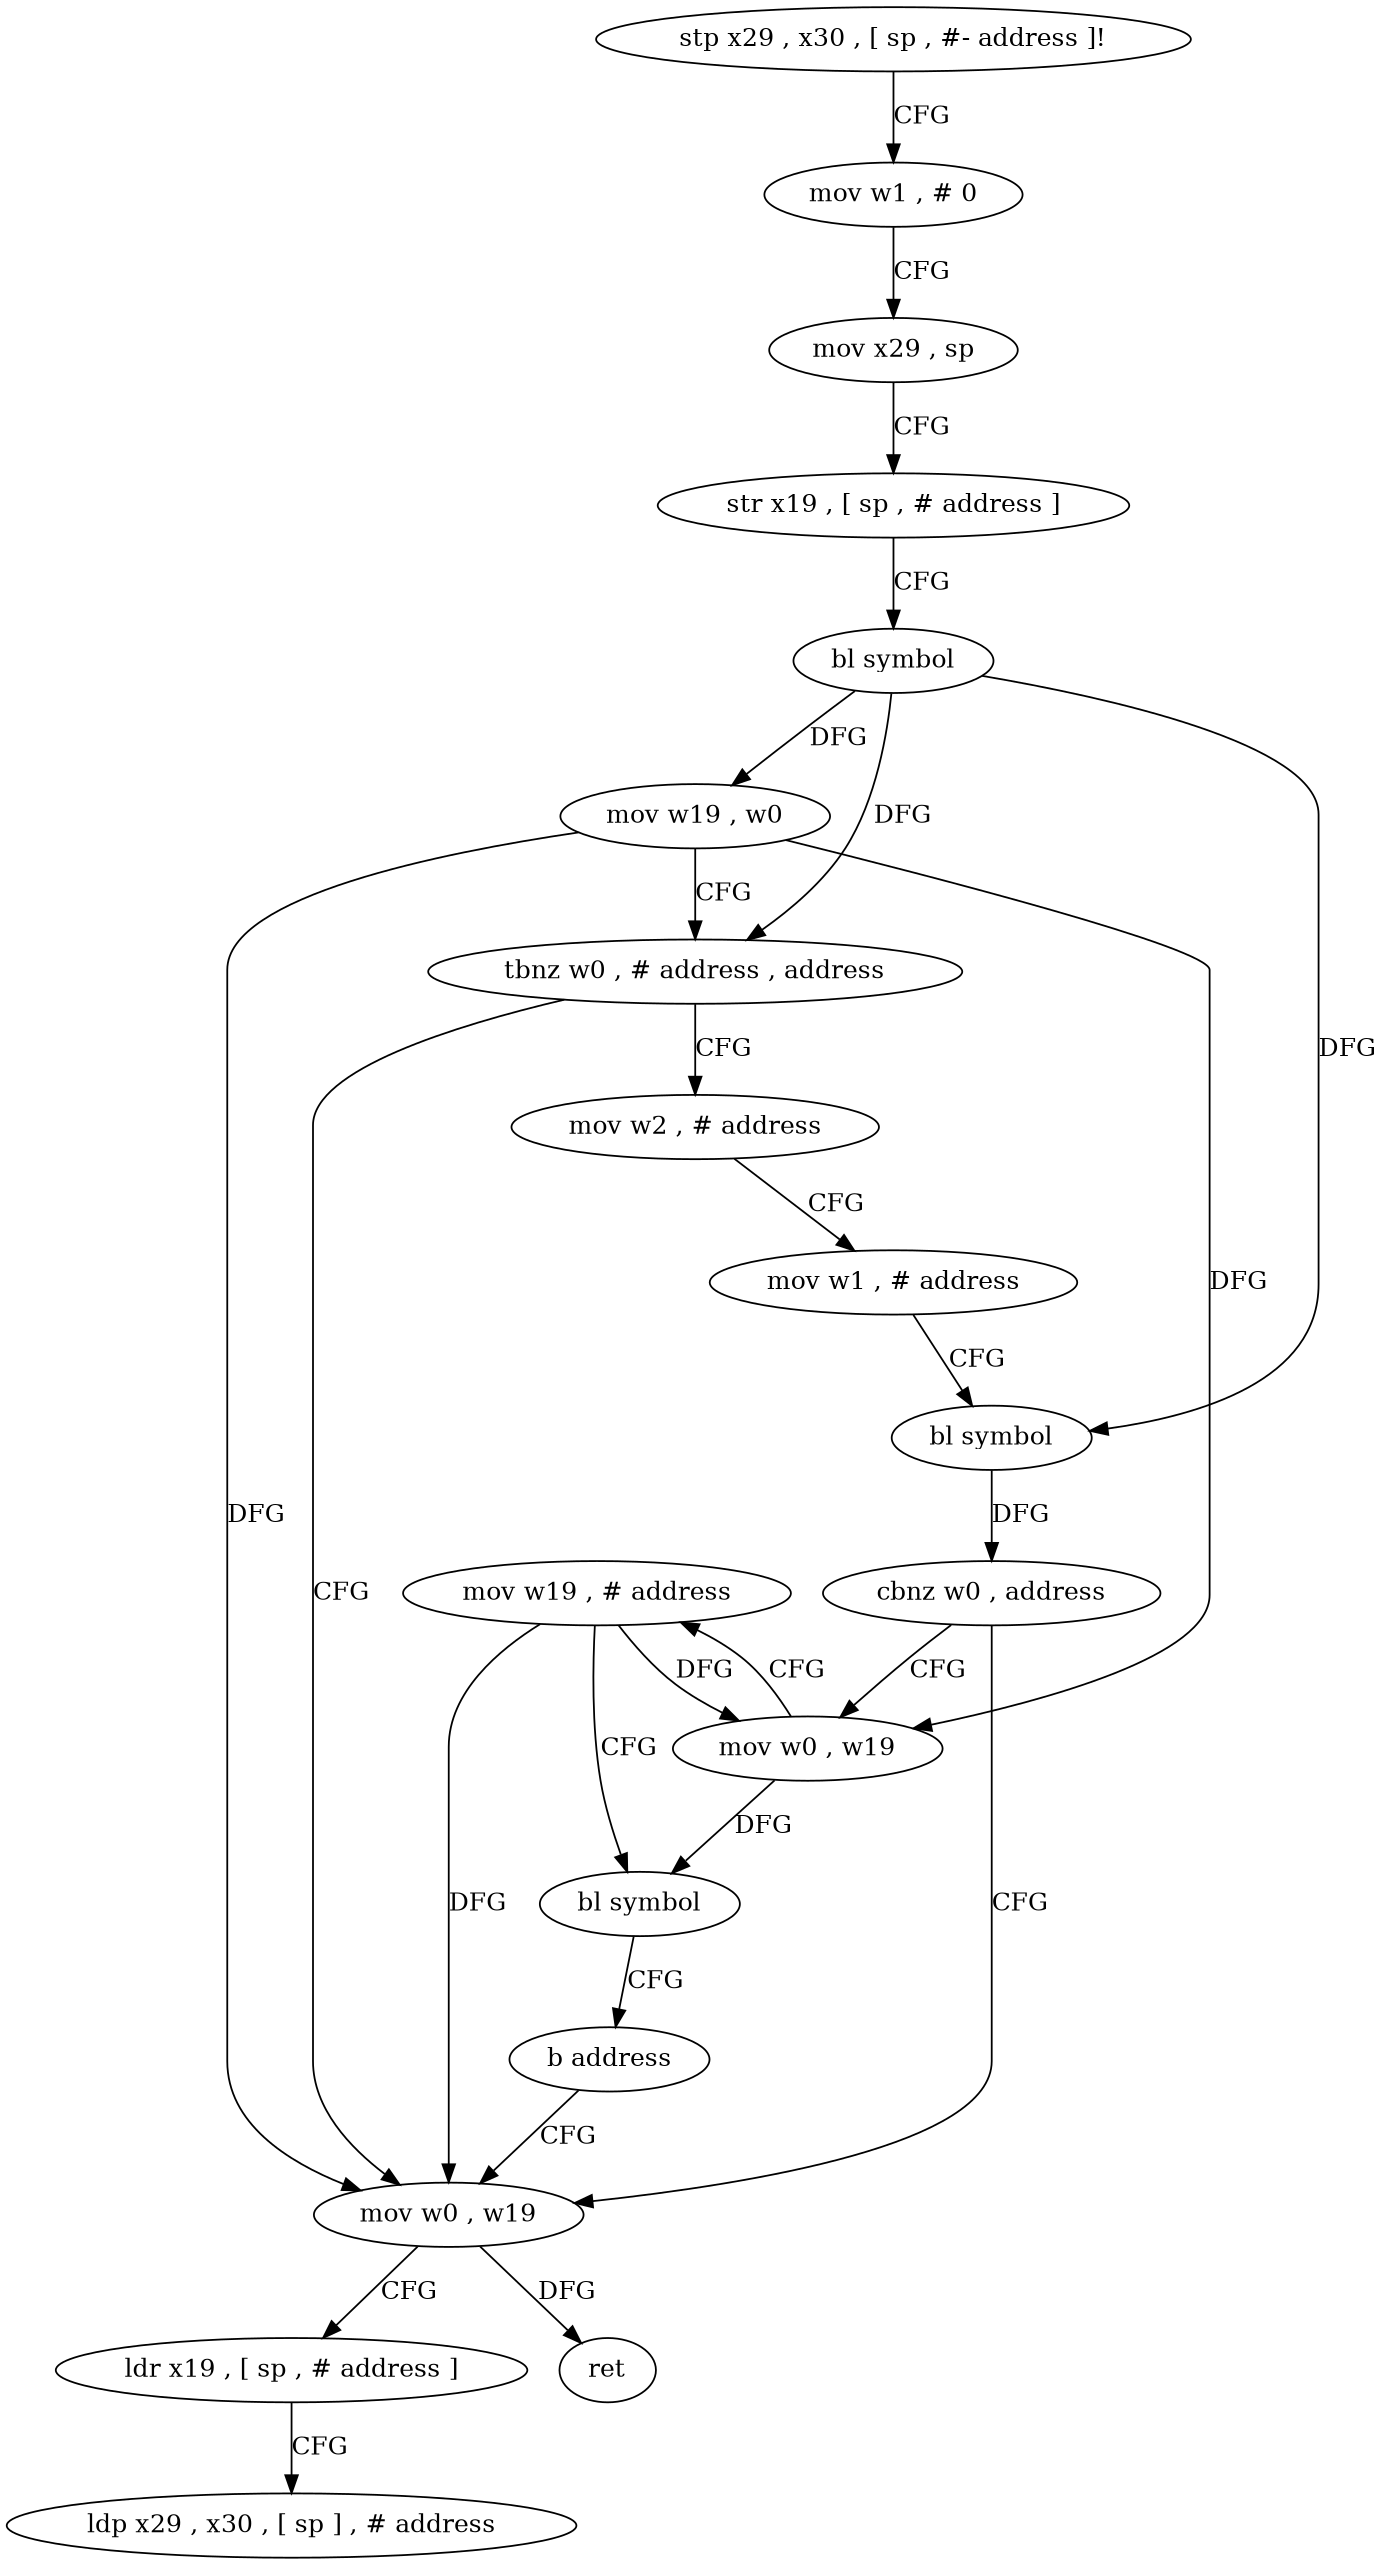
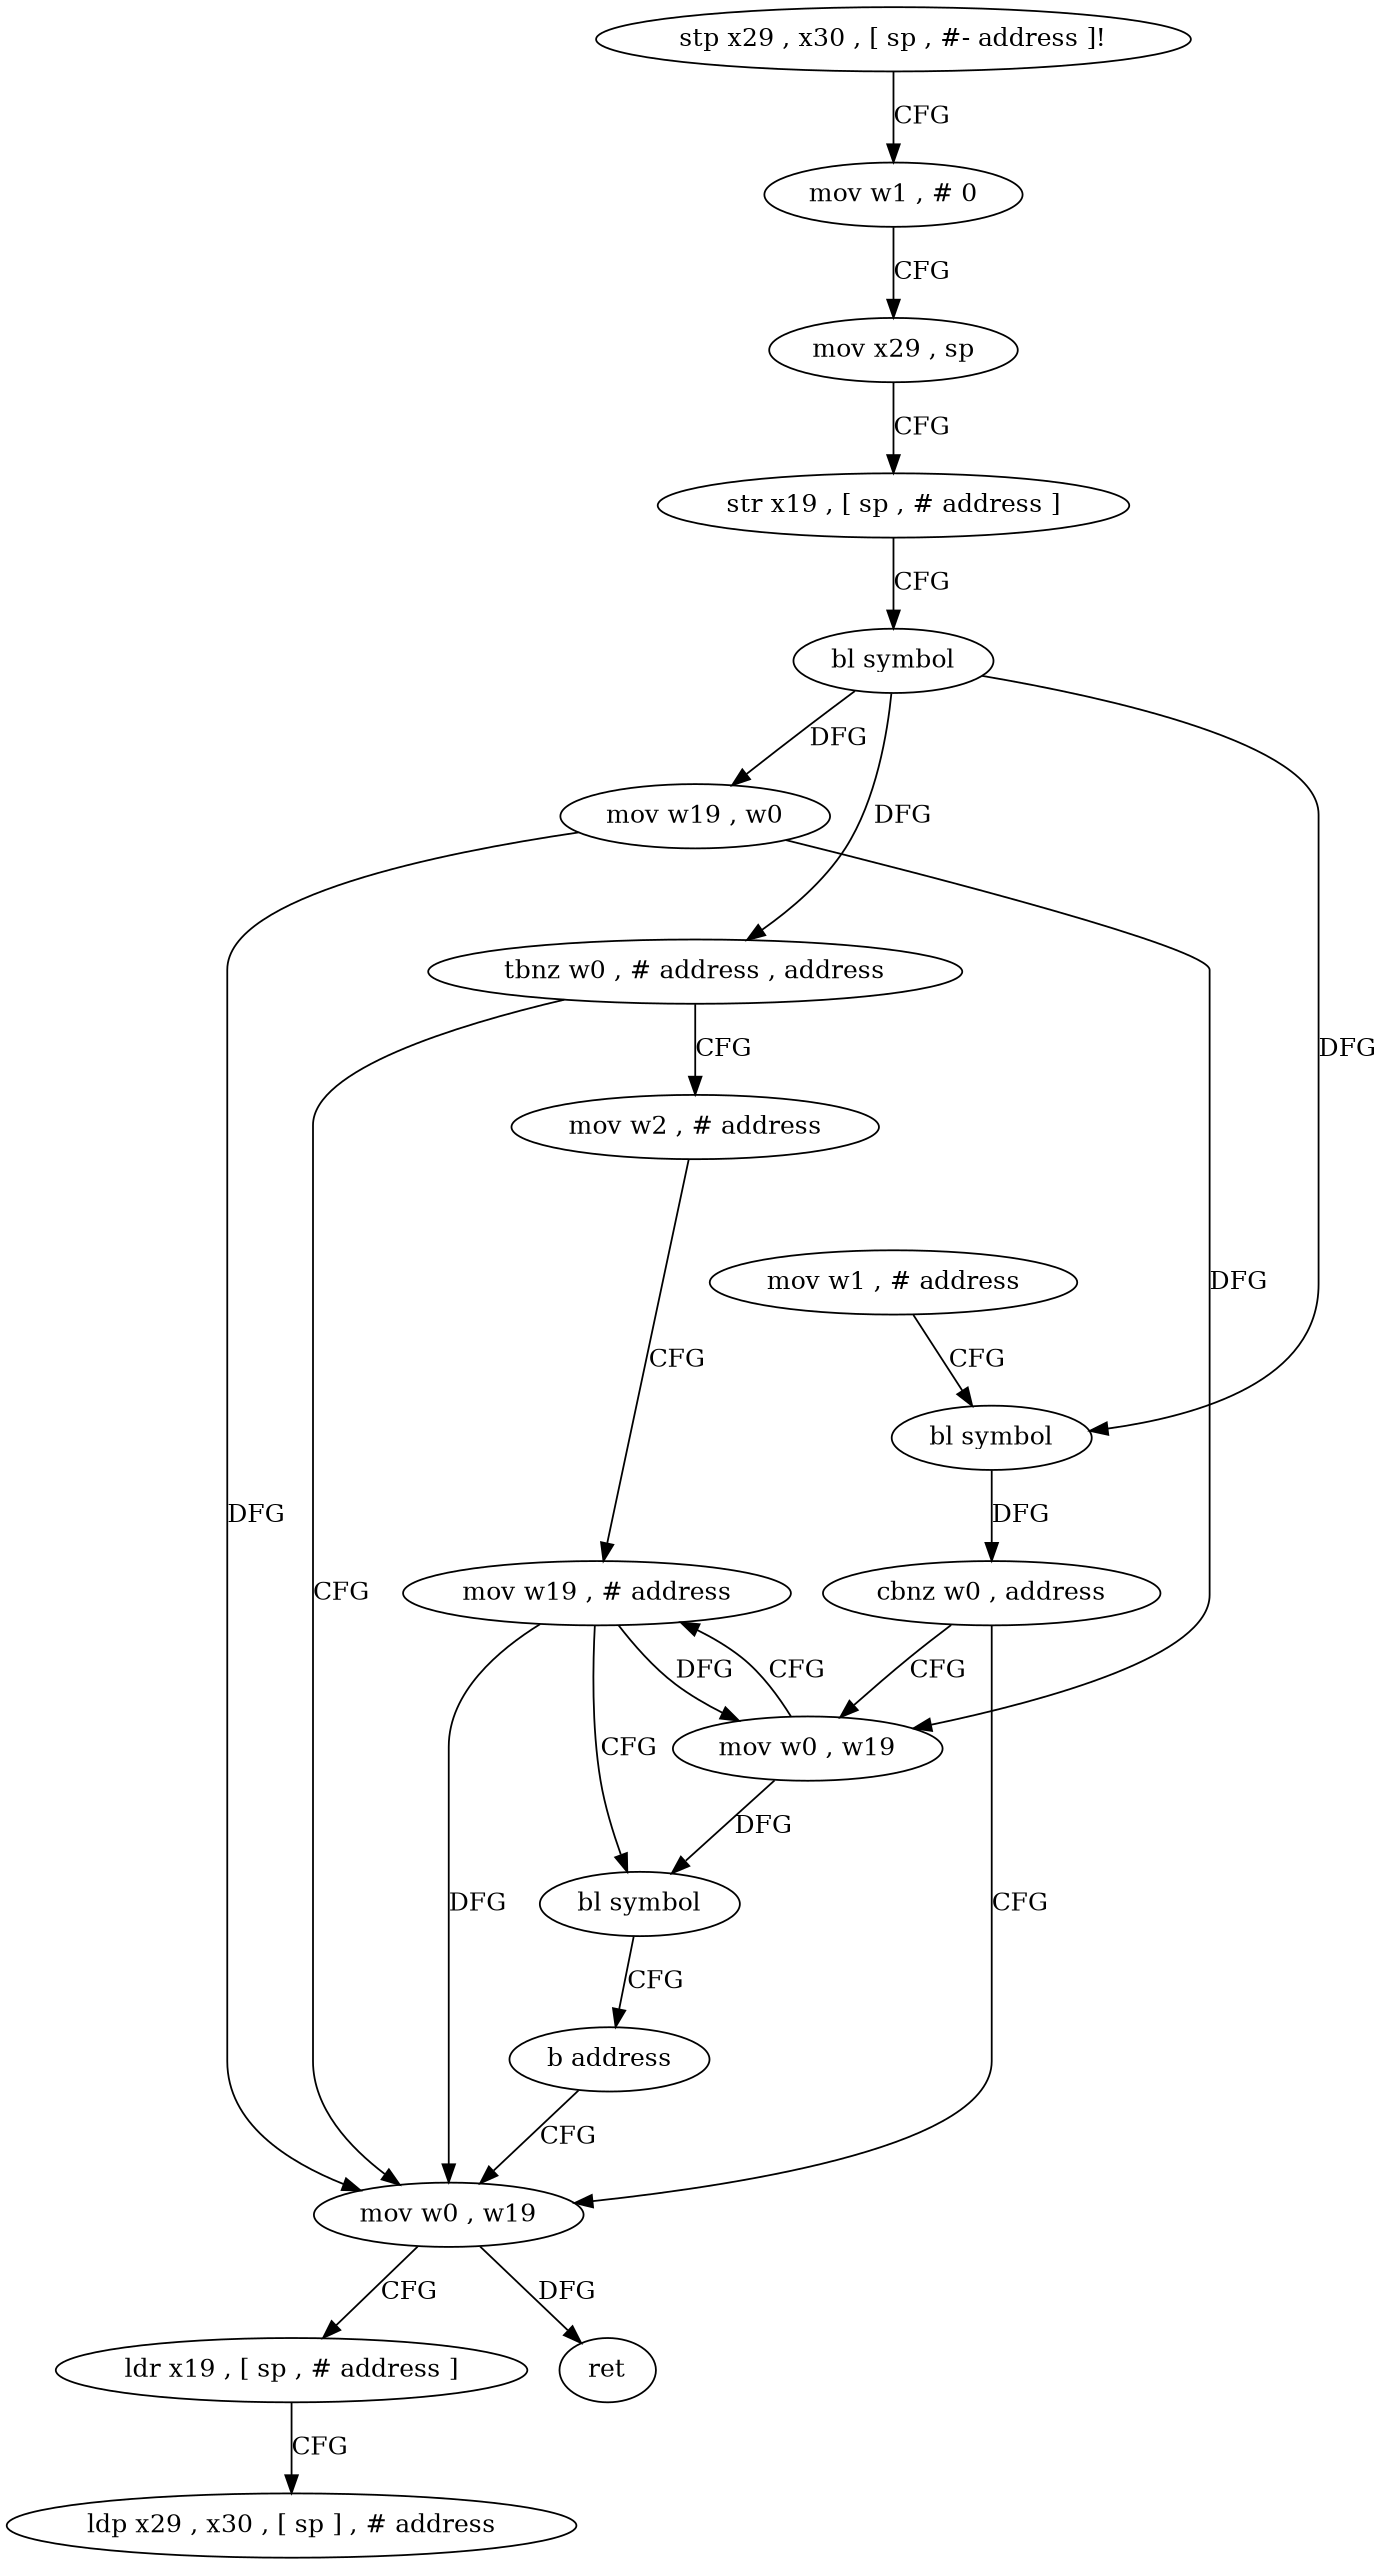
edge "mov w19 , w0" -> "tbnz w0 , # address , address": removed, label "CFG"
edge "mov w2 , # address" -> "mov w1 , # address": now "mov w2 , # address" -> "mov w19 , # address"
